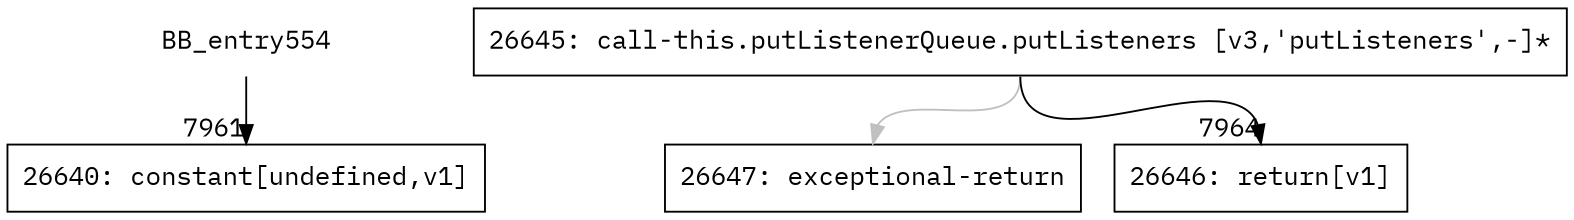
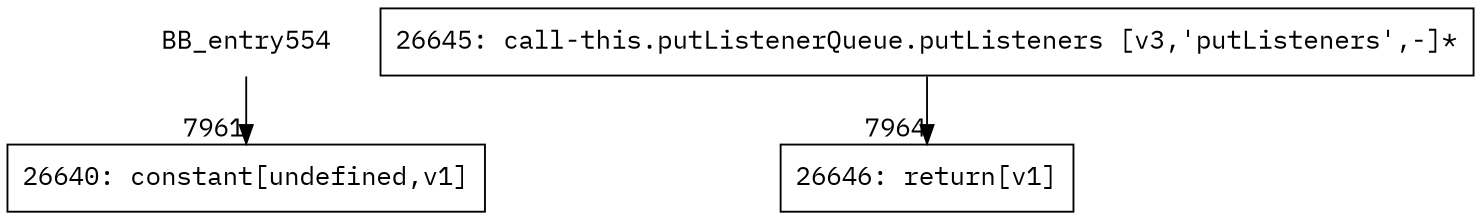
node "26647: exceptional-return": removed
